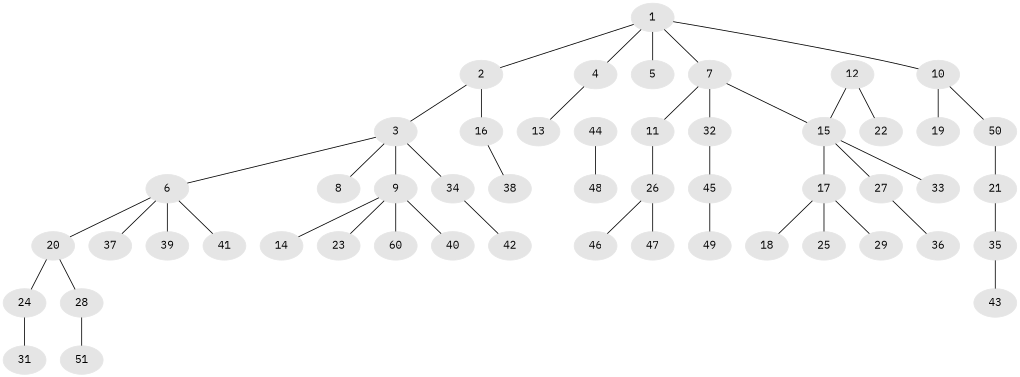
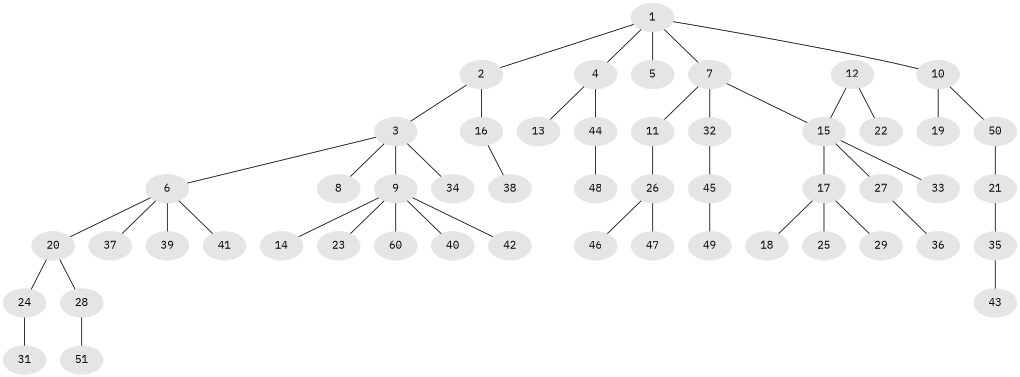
edge "4" -- "44": added
edge "34" -- "42": now "9" -- "42"
